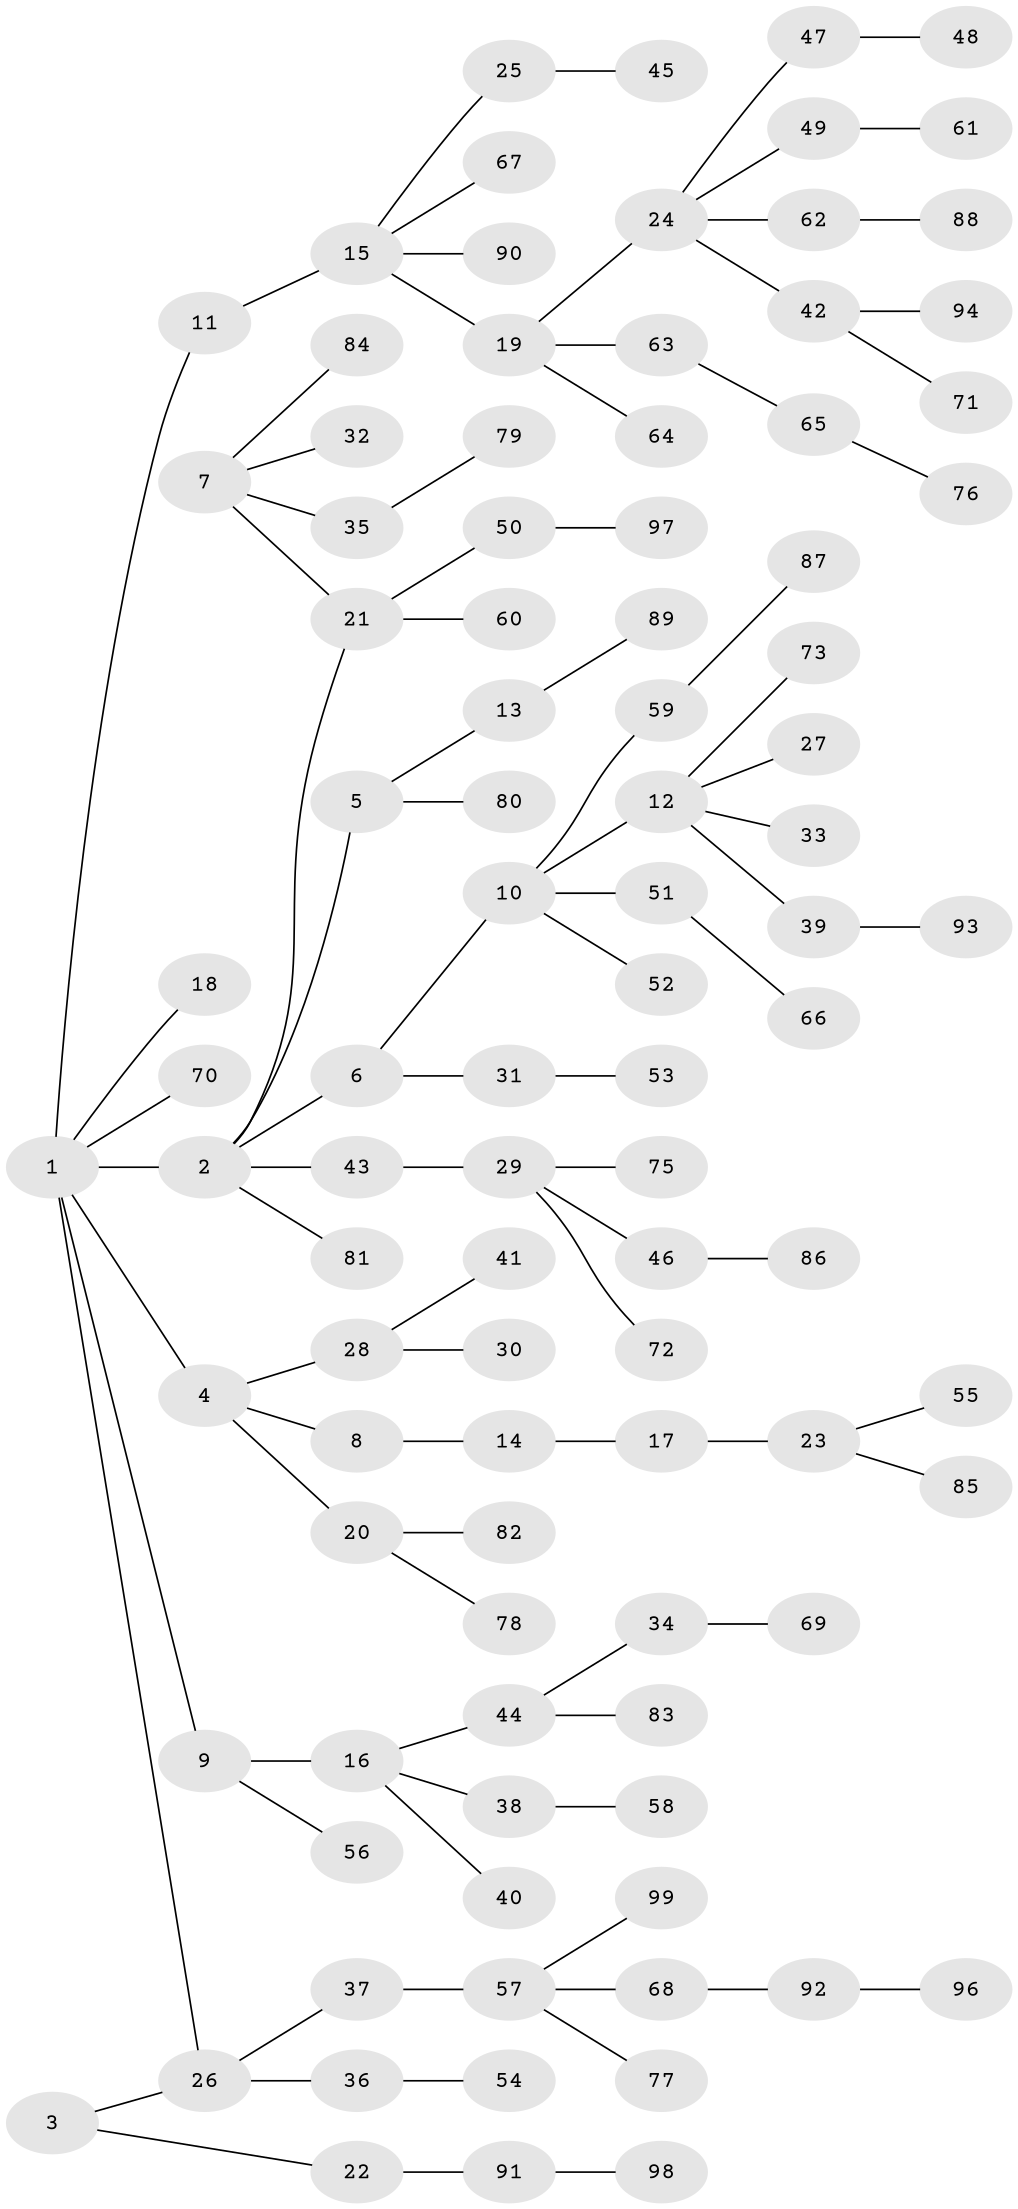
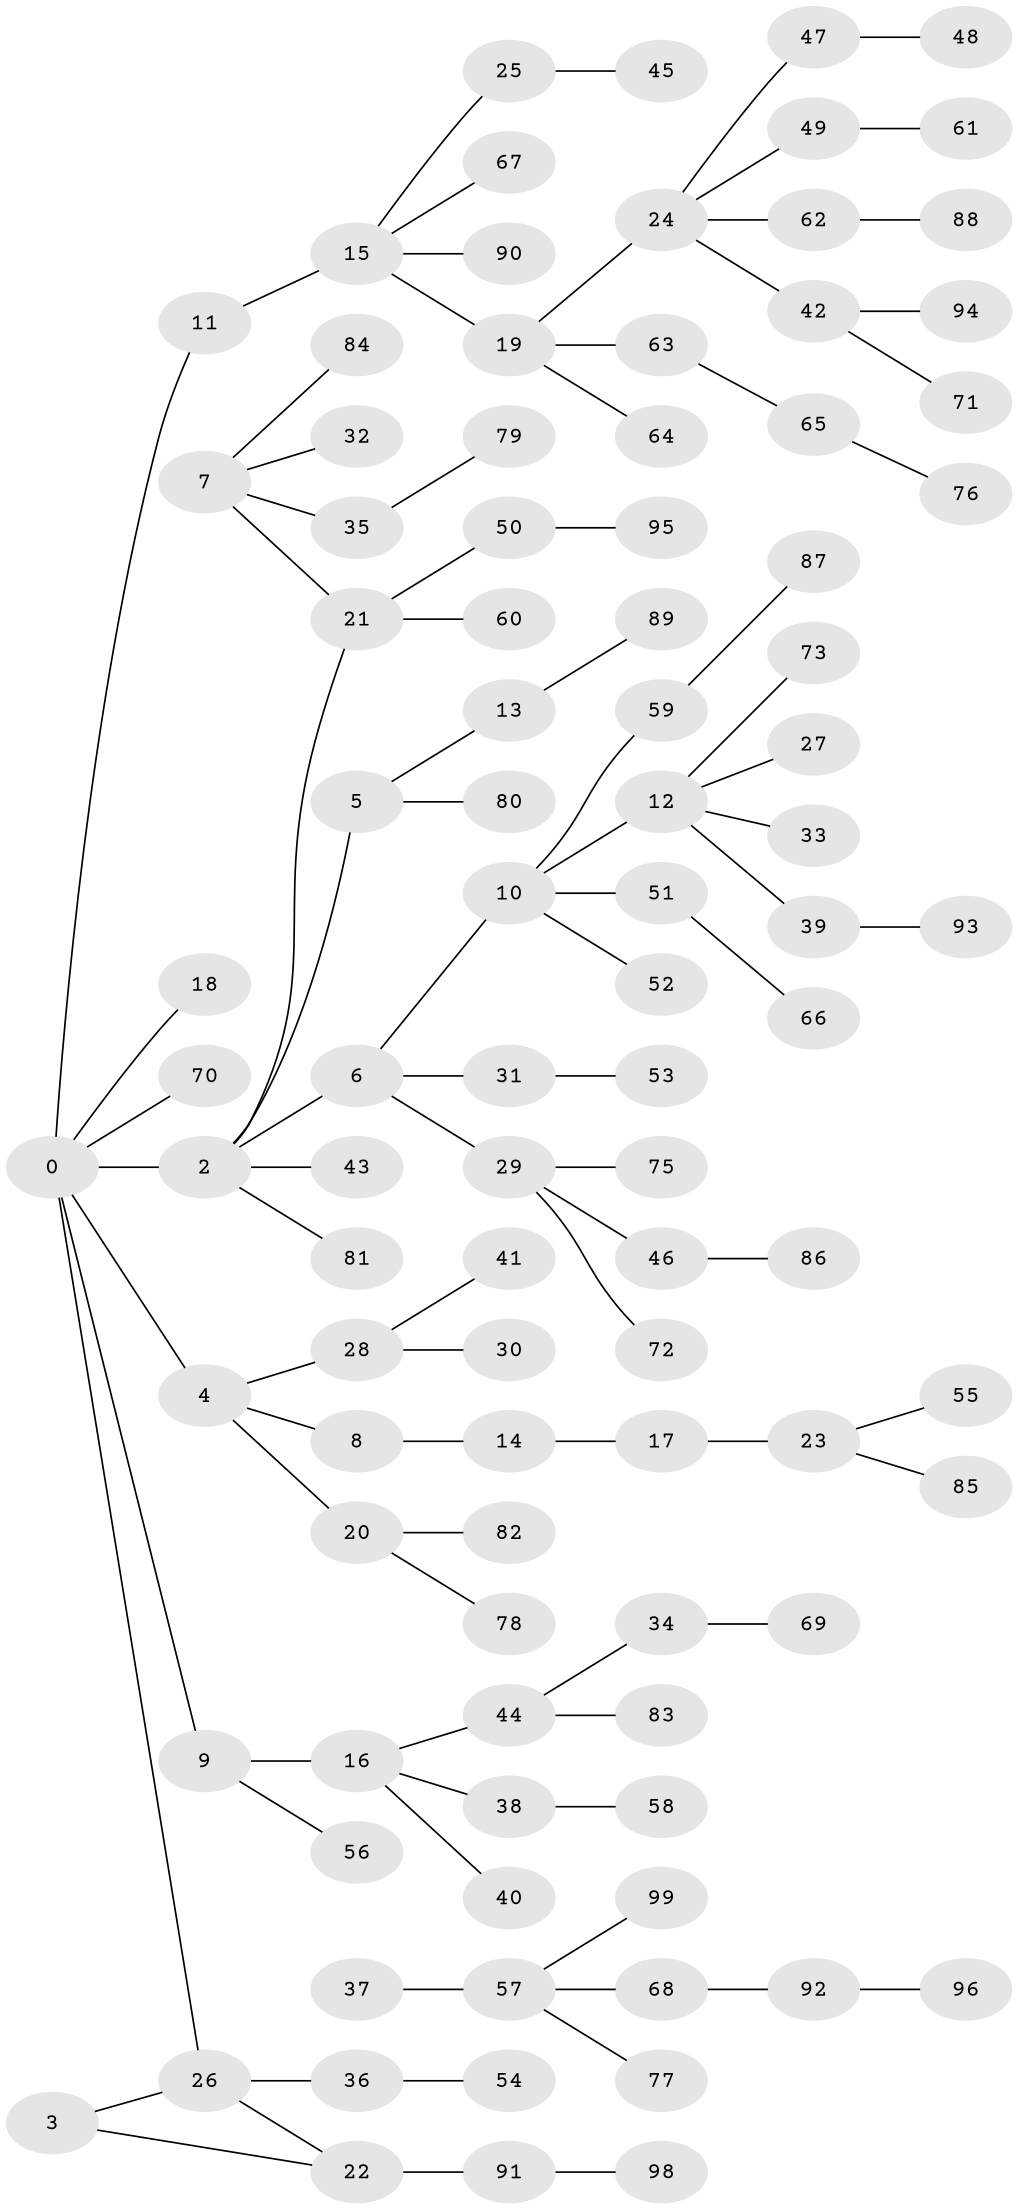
node "97": label "97" -> "95"
node "1": label "1" -> "0"
edge "43" -- "29": now "6" -- "29"
edge "37" -- "26": now "22" -- "26"
